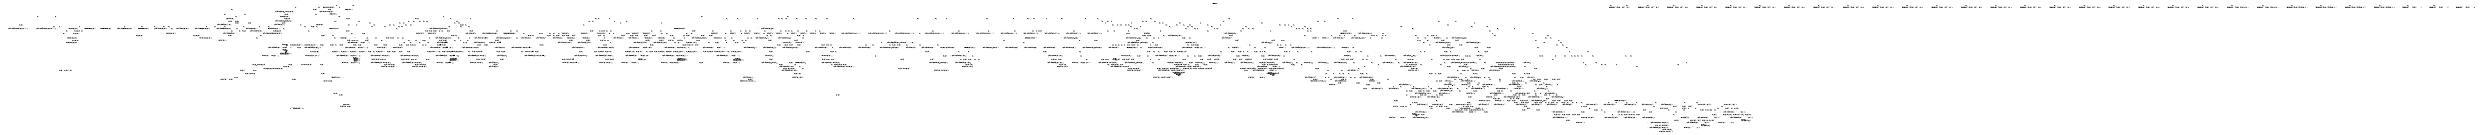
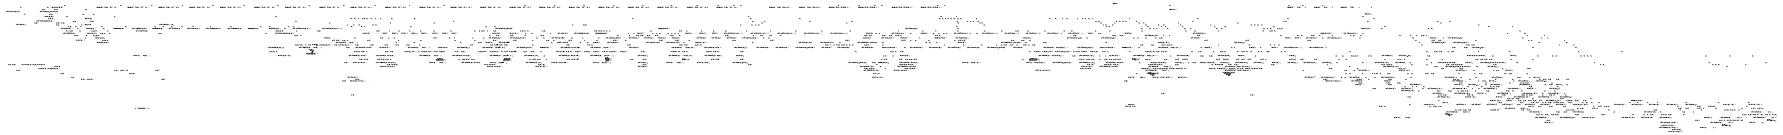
node "(FUN7,FUN7(FUN3(&VAR6->VAR7)))": removed
edge "(IDENTIFIER,VAR9,switch(VAR9))" -> "(<operator>.and,VAR13&0x2)": label "CDG: " -> "DDG: FUN3(VAR4+2)"
edge "(<operator>.and,VAR15&0x3fffffff)" -> "(<operator>.and,VAR15&0x80000000)": removed, label "DDG: VAR15"
node "(<operator>.assignmentMinus,VAR11-=11)": added
edge "(<operator>.greaterThan,VAR16 > 2)" -> "(<operator>.lessThan,VAR18 < 2)": reversed
